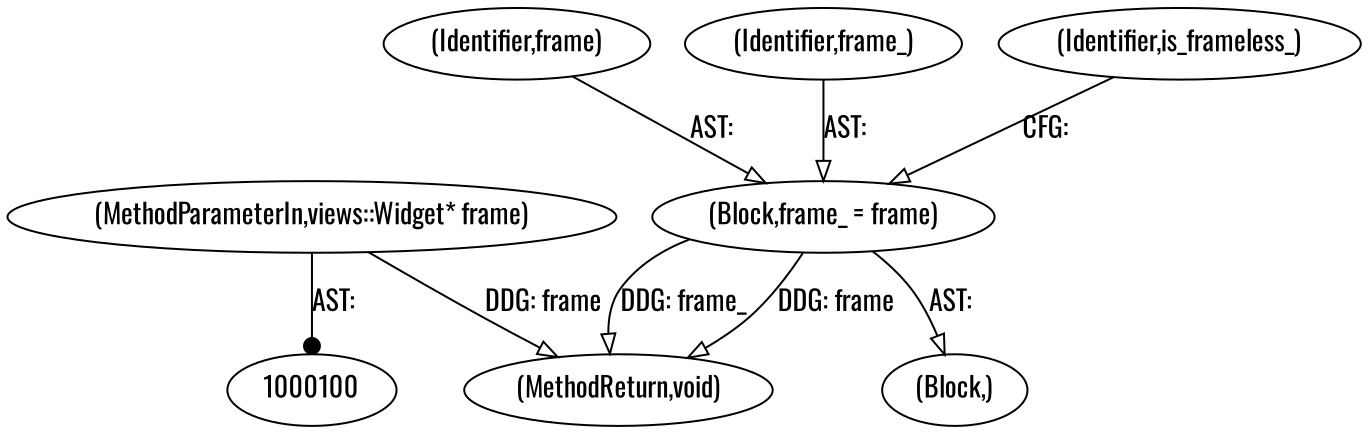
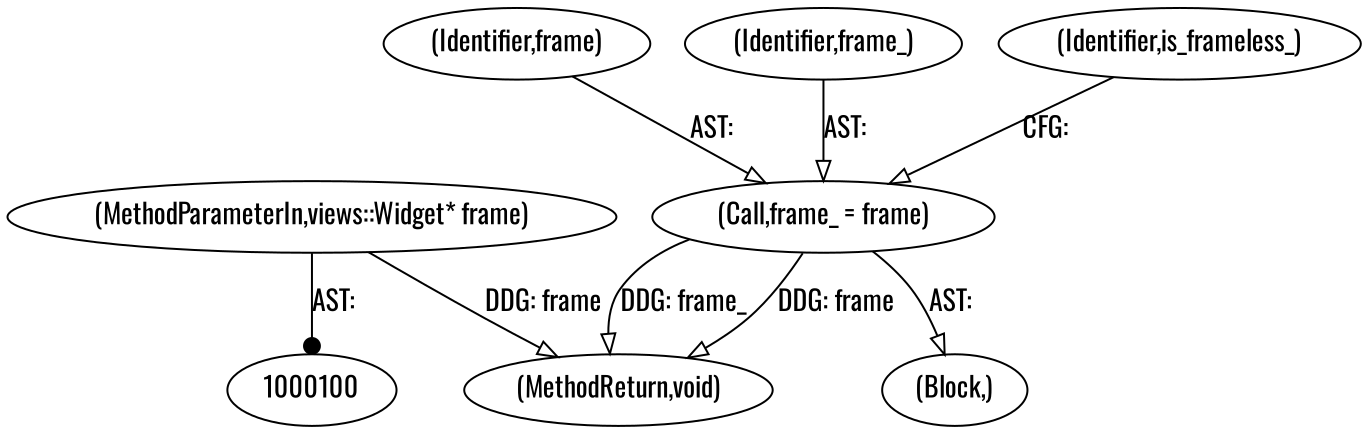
node "(Block,frame_ = frame)": label "(Block,frame_ = frame)" -> "(Call,frame_ = frame)"
